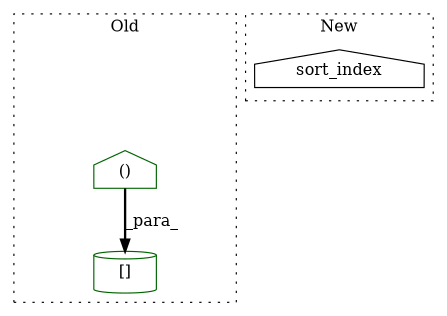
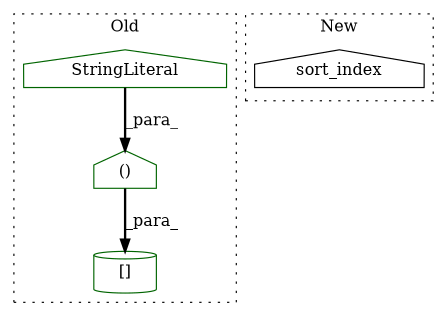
node "StringLiteral": added
